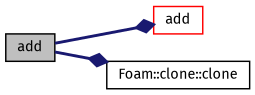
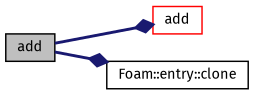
node "Foam::clone::clone": label "Foam::clone::clone" -> "Foam::entry::clone"
